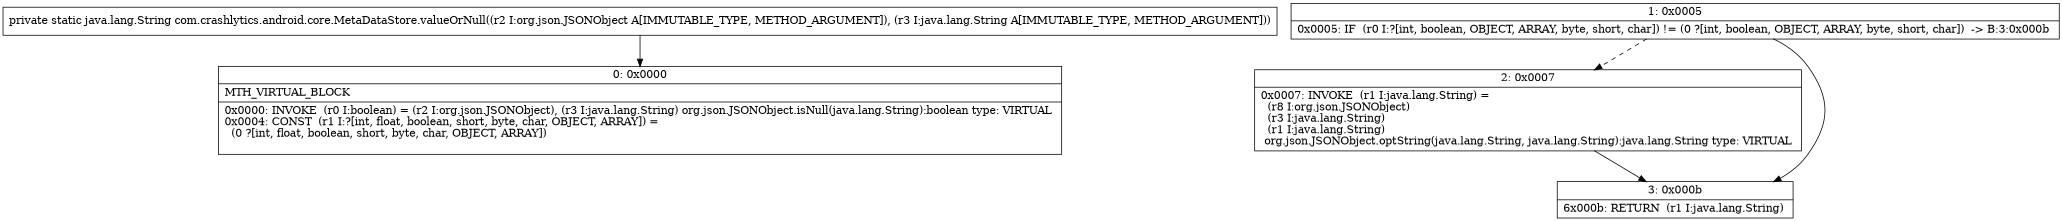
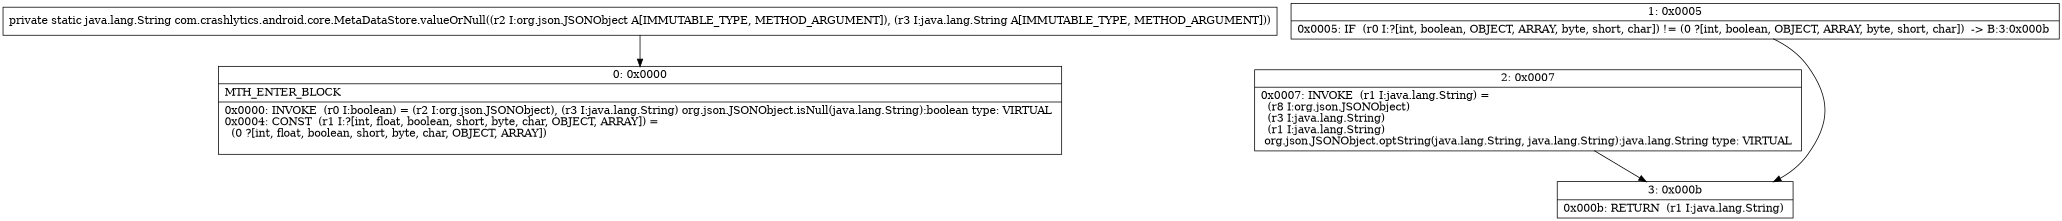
edge "1: 0x0005" -> "2: 0x0007": removed
node "0: 0x0000": text "MTH_VIRTUAL_BLOCK" -> "MTH_ENTER_BLOCK"
node "3: 0x000b": text "6x000b: RETURN  (r1 I:java.lang.String)" -> "0x000b: RETURN  (r1 I:java.lang.String)"
